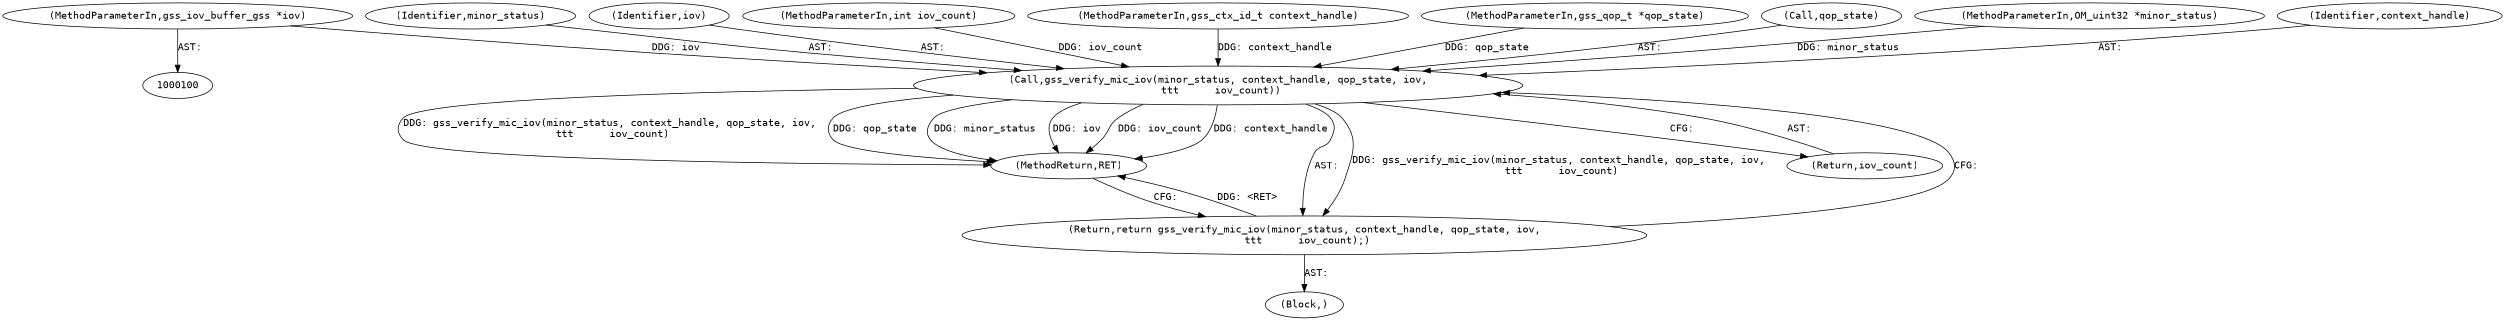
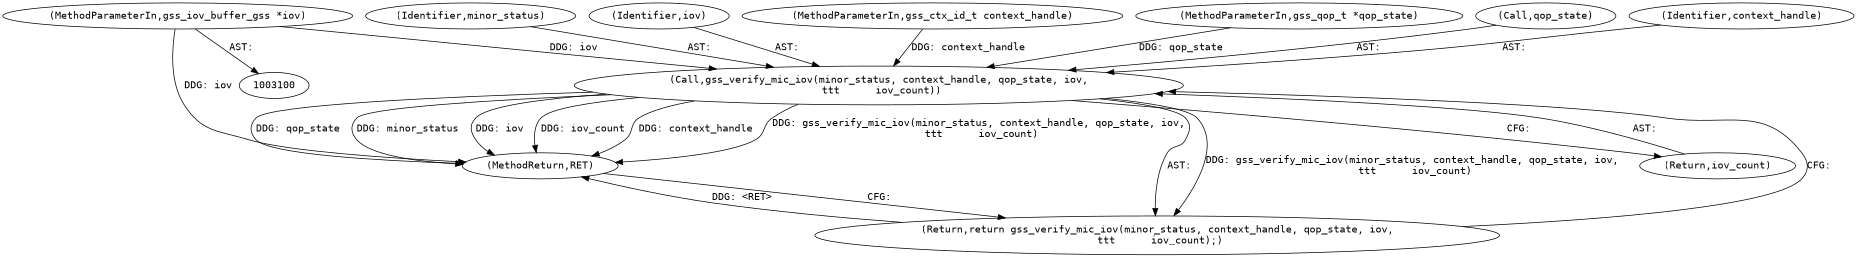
node "(MethodParameterIn,int iov_count)": removed
node "(MethodParameterIn,OM_uint32 *minor_status)": removed
node "1000100": label "1000100" -> "1003100"
edge "(MethodParameterIn,gss_iov_buffer_gss *iov)" -> "(MethodReturn,RET)": added, label "DDG: iov"
node "(Block,)": removed
